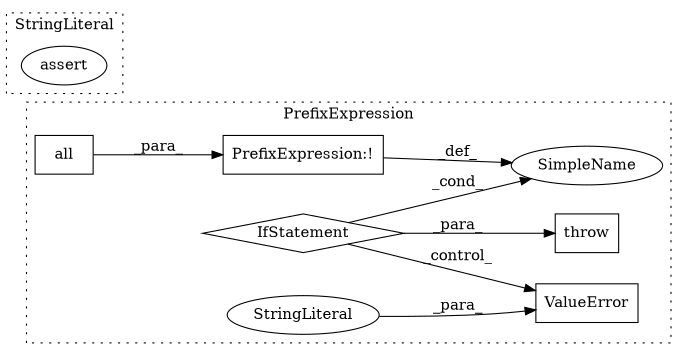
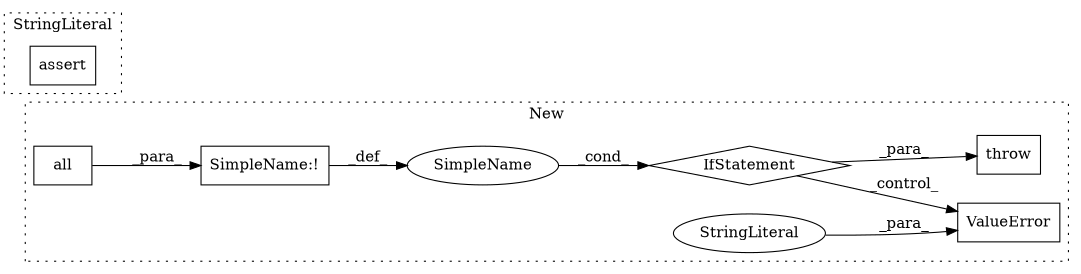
node "assert": shape ellipse -> box
cluster "PrefixExpression": label "PrefixExpression" -> "New"
node "PrefixExpression:!": label "PrefixExpression:!" -> "SimpleName:!"
edge "IfStatement" -> "SimpleName": reversed
